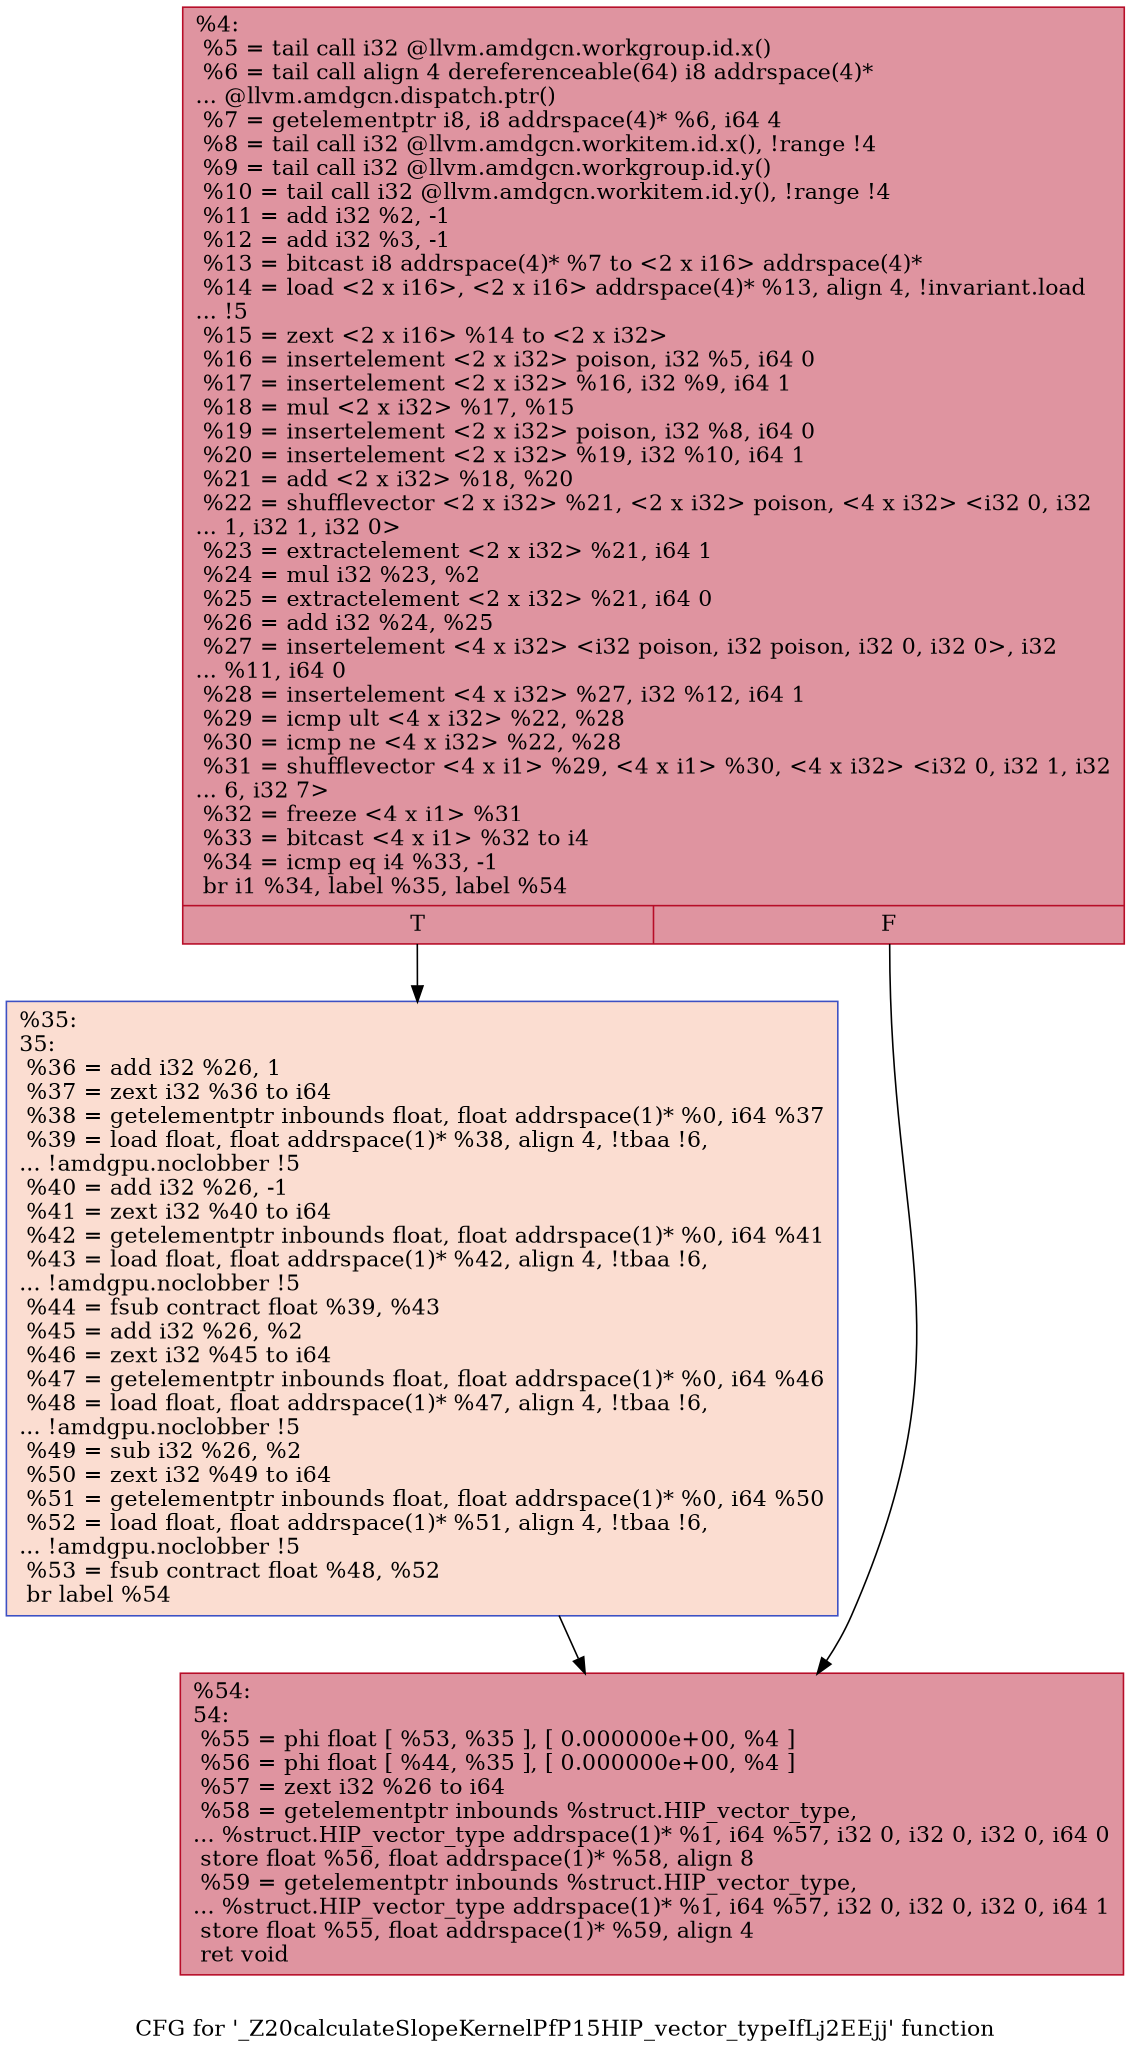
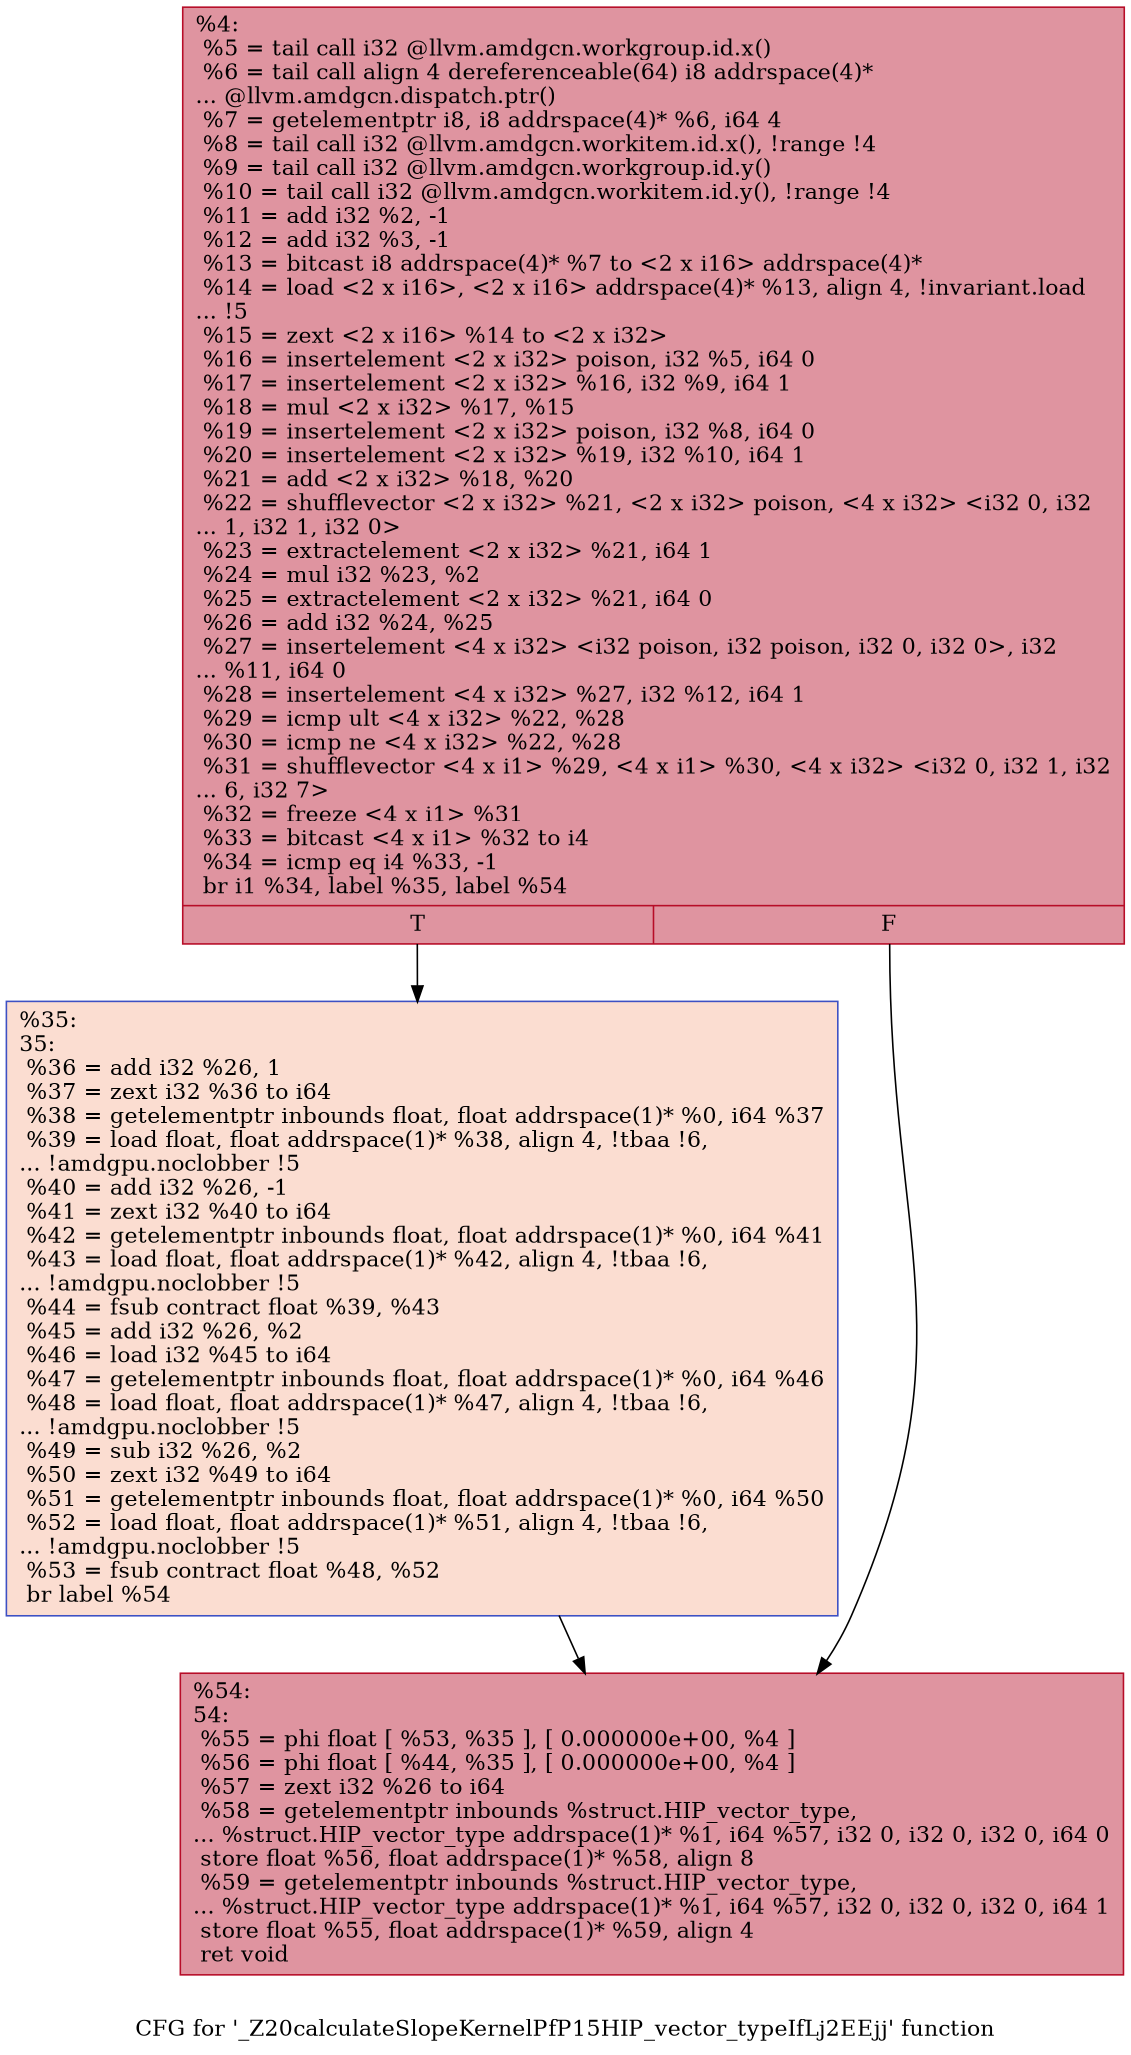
node "%35:": text "%46 = zext i32 %45 to i64" -> "%46 = load i32 %45 to i64"
